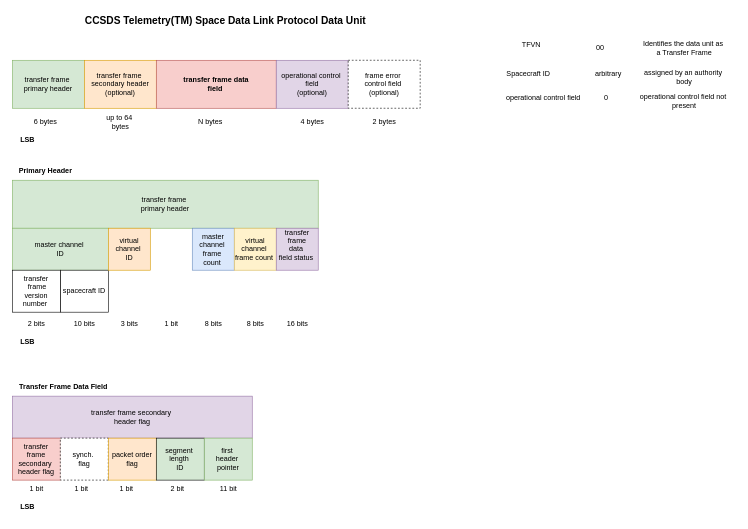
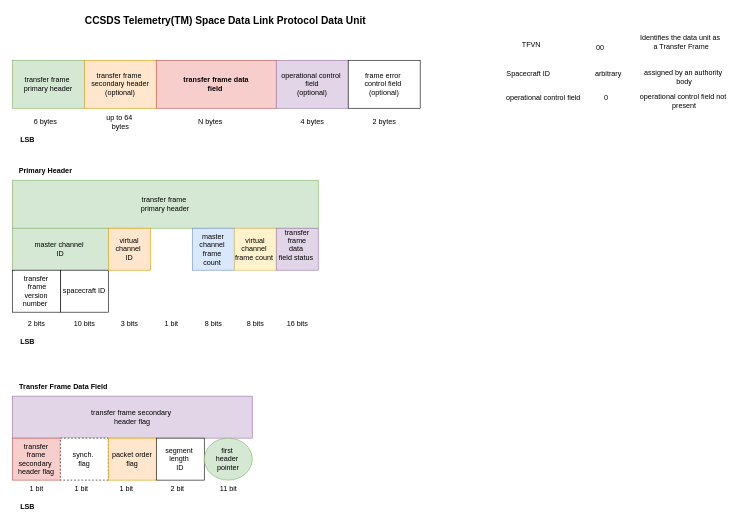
node "Identifies the data unit as a Transfer Frame": moved (684, 48) -> (681, 42)
node "frame error control field (optional)": style dashed -> solid
node "segment length ID": fillcolor #d5e8d4 -> #ffffff
node "first header pointer": shape rectangle -> ellipse
